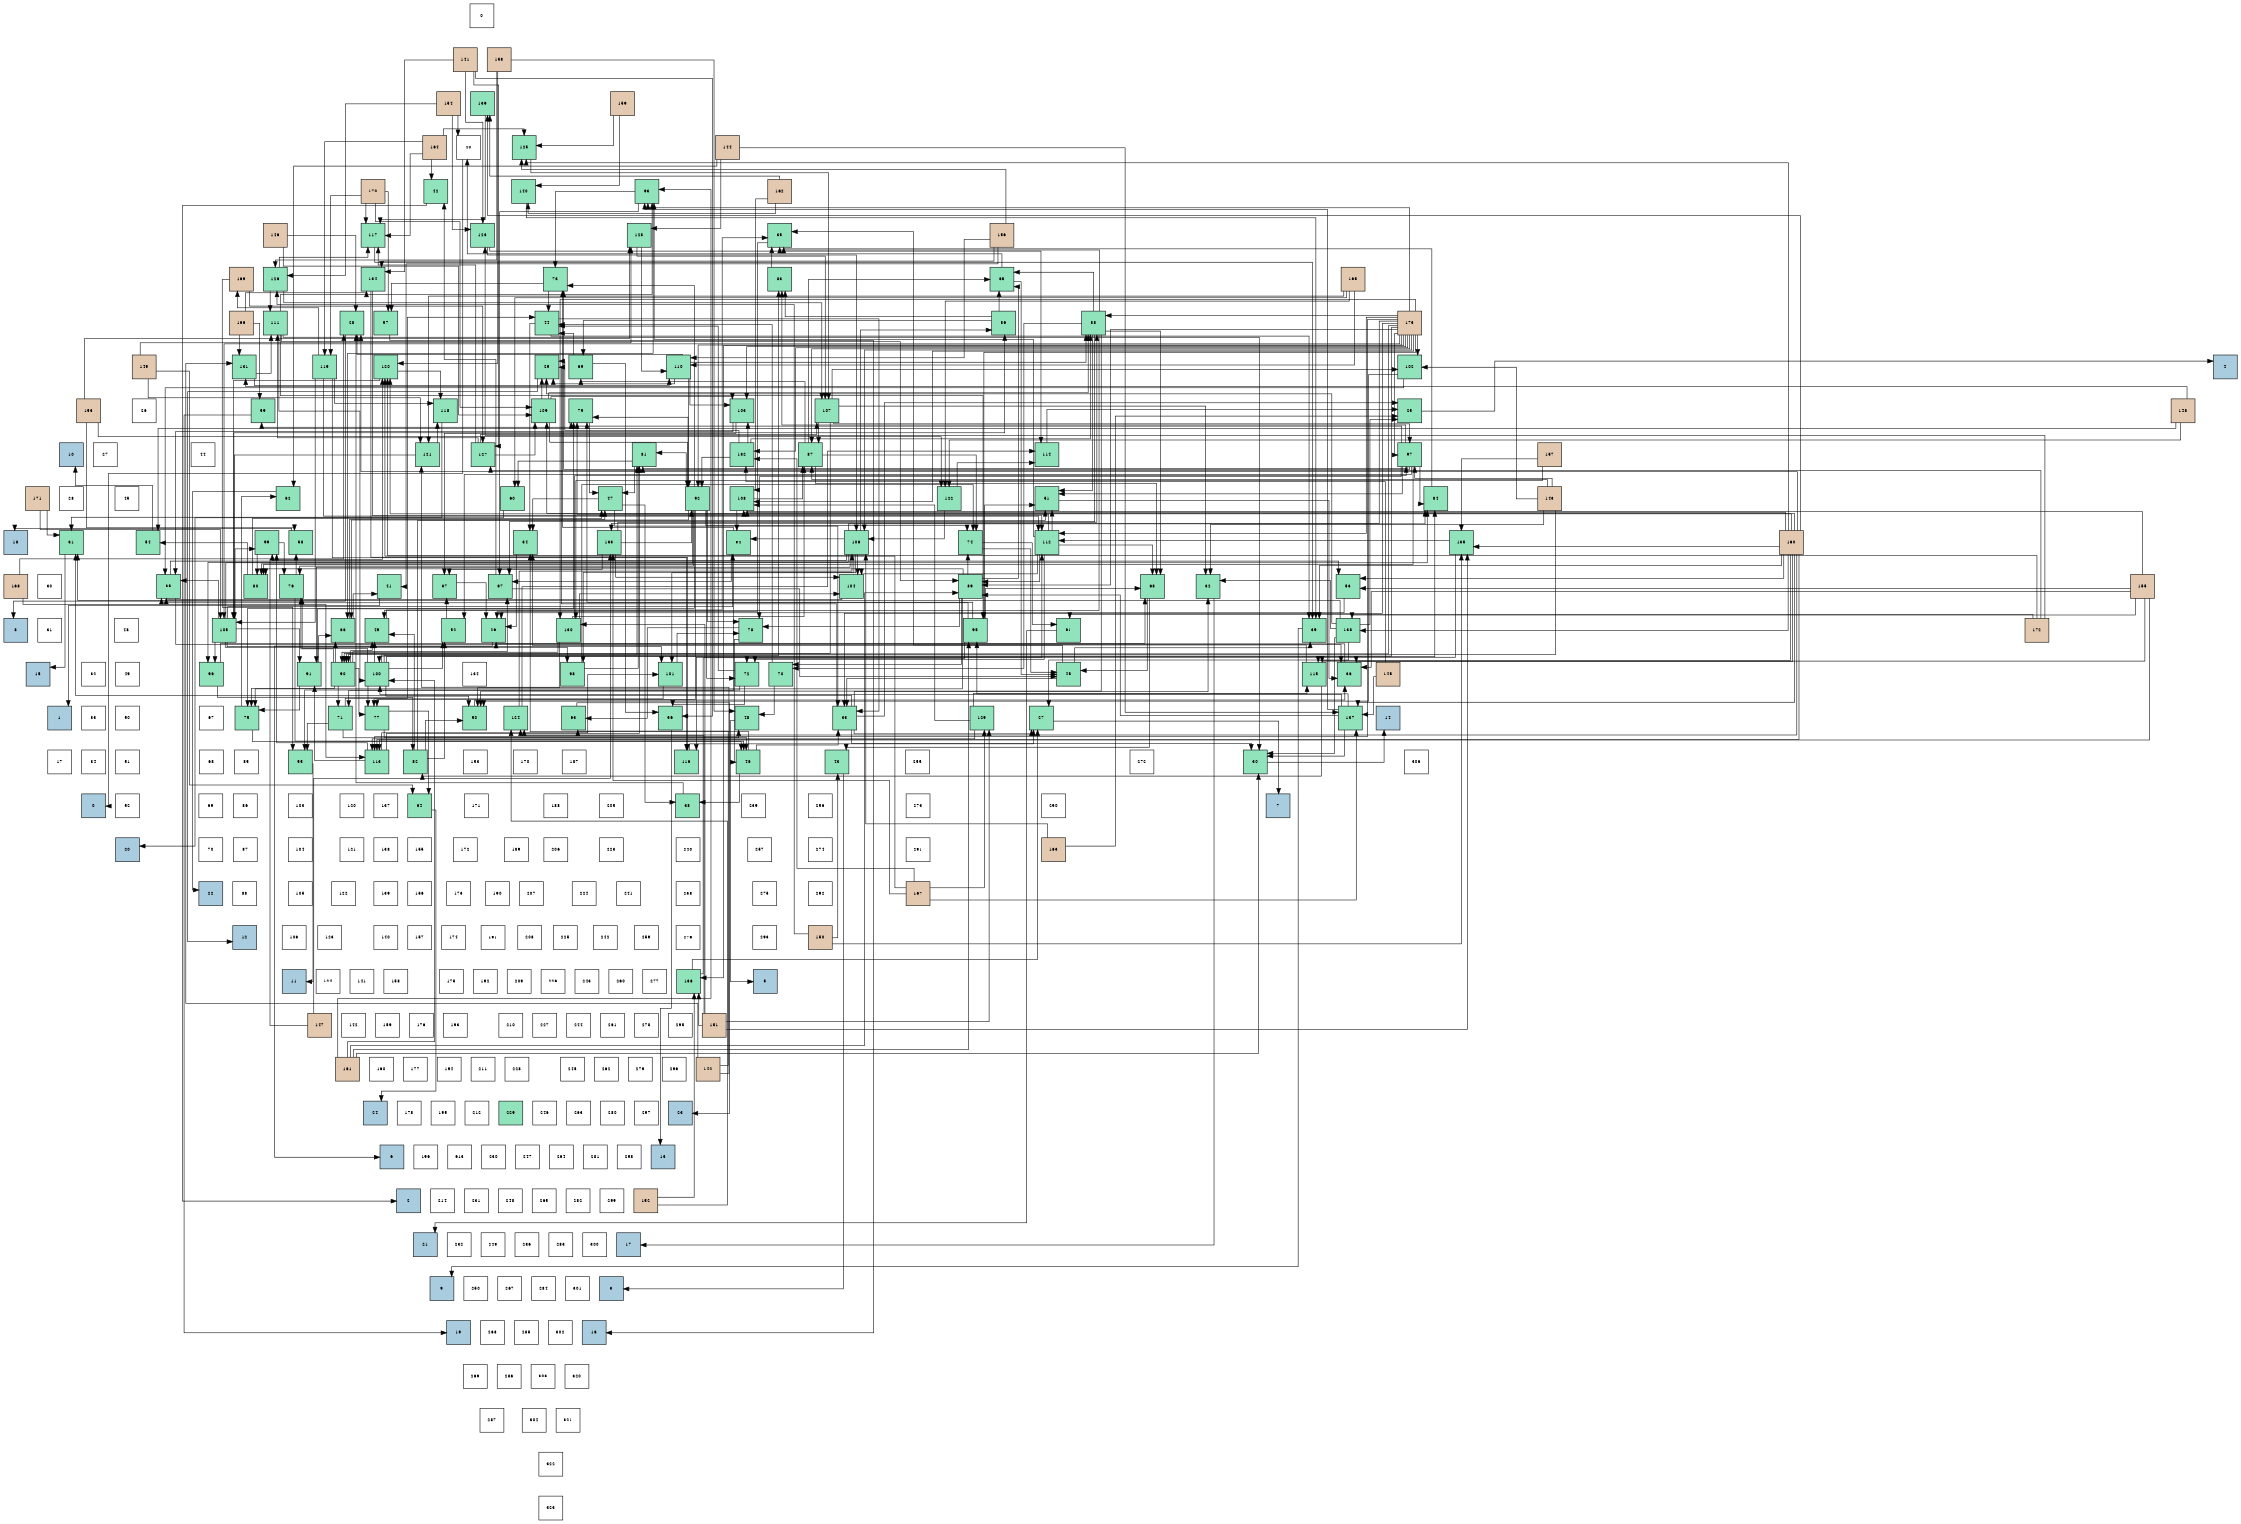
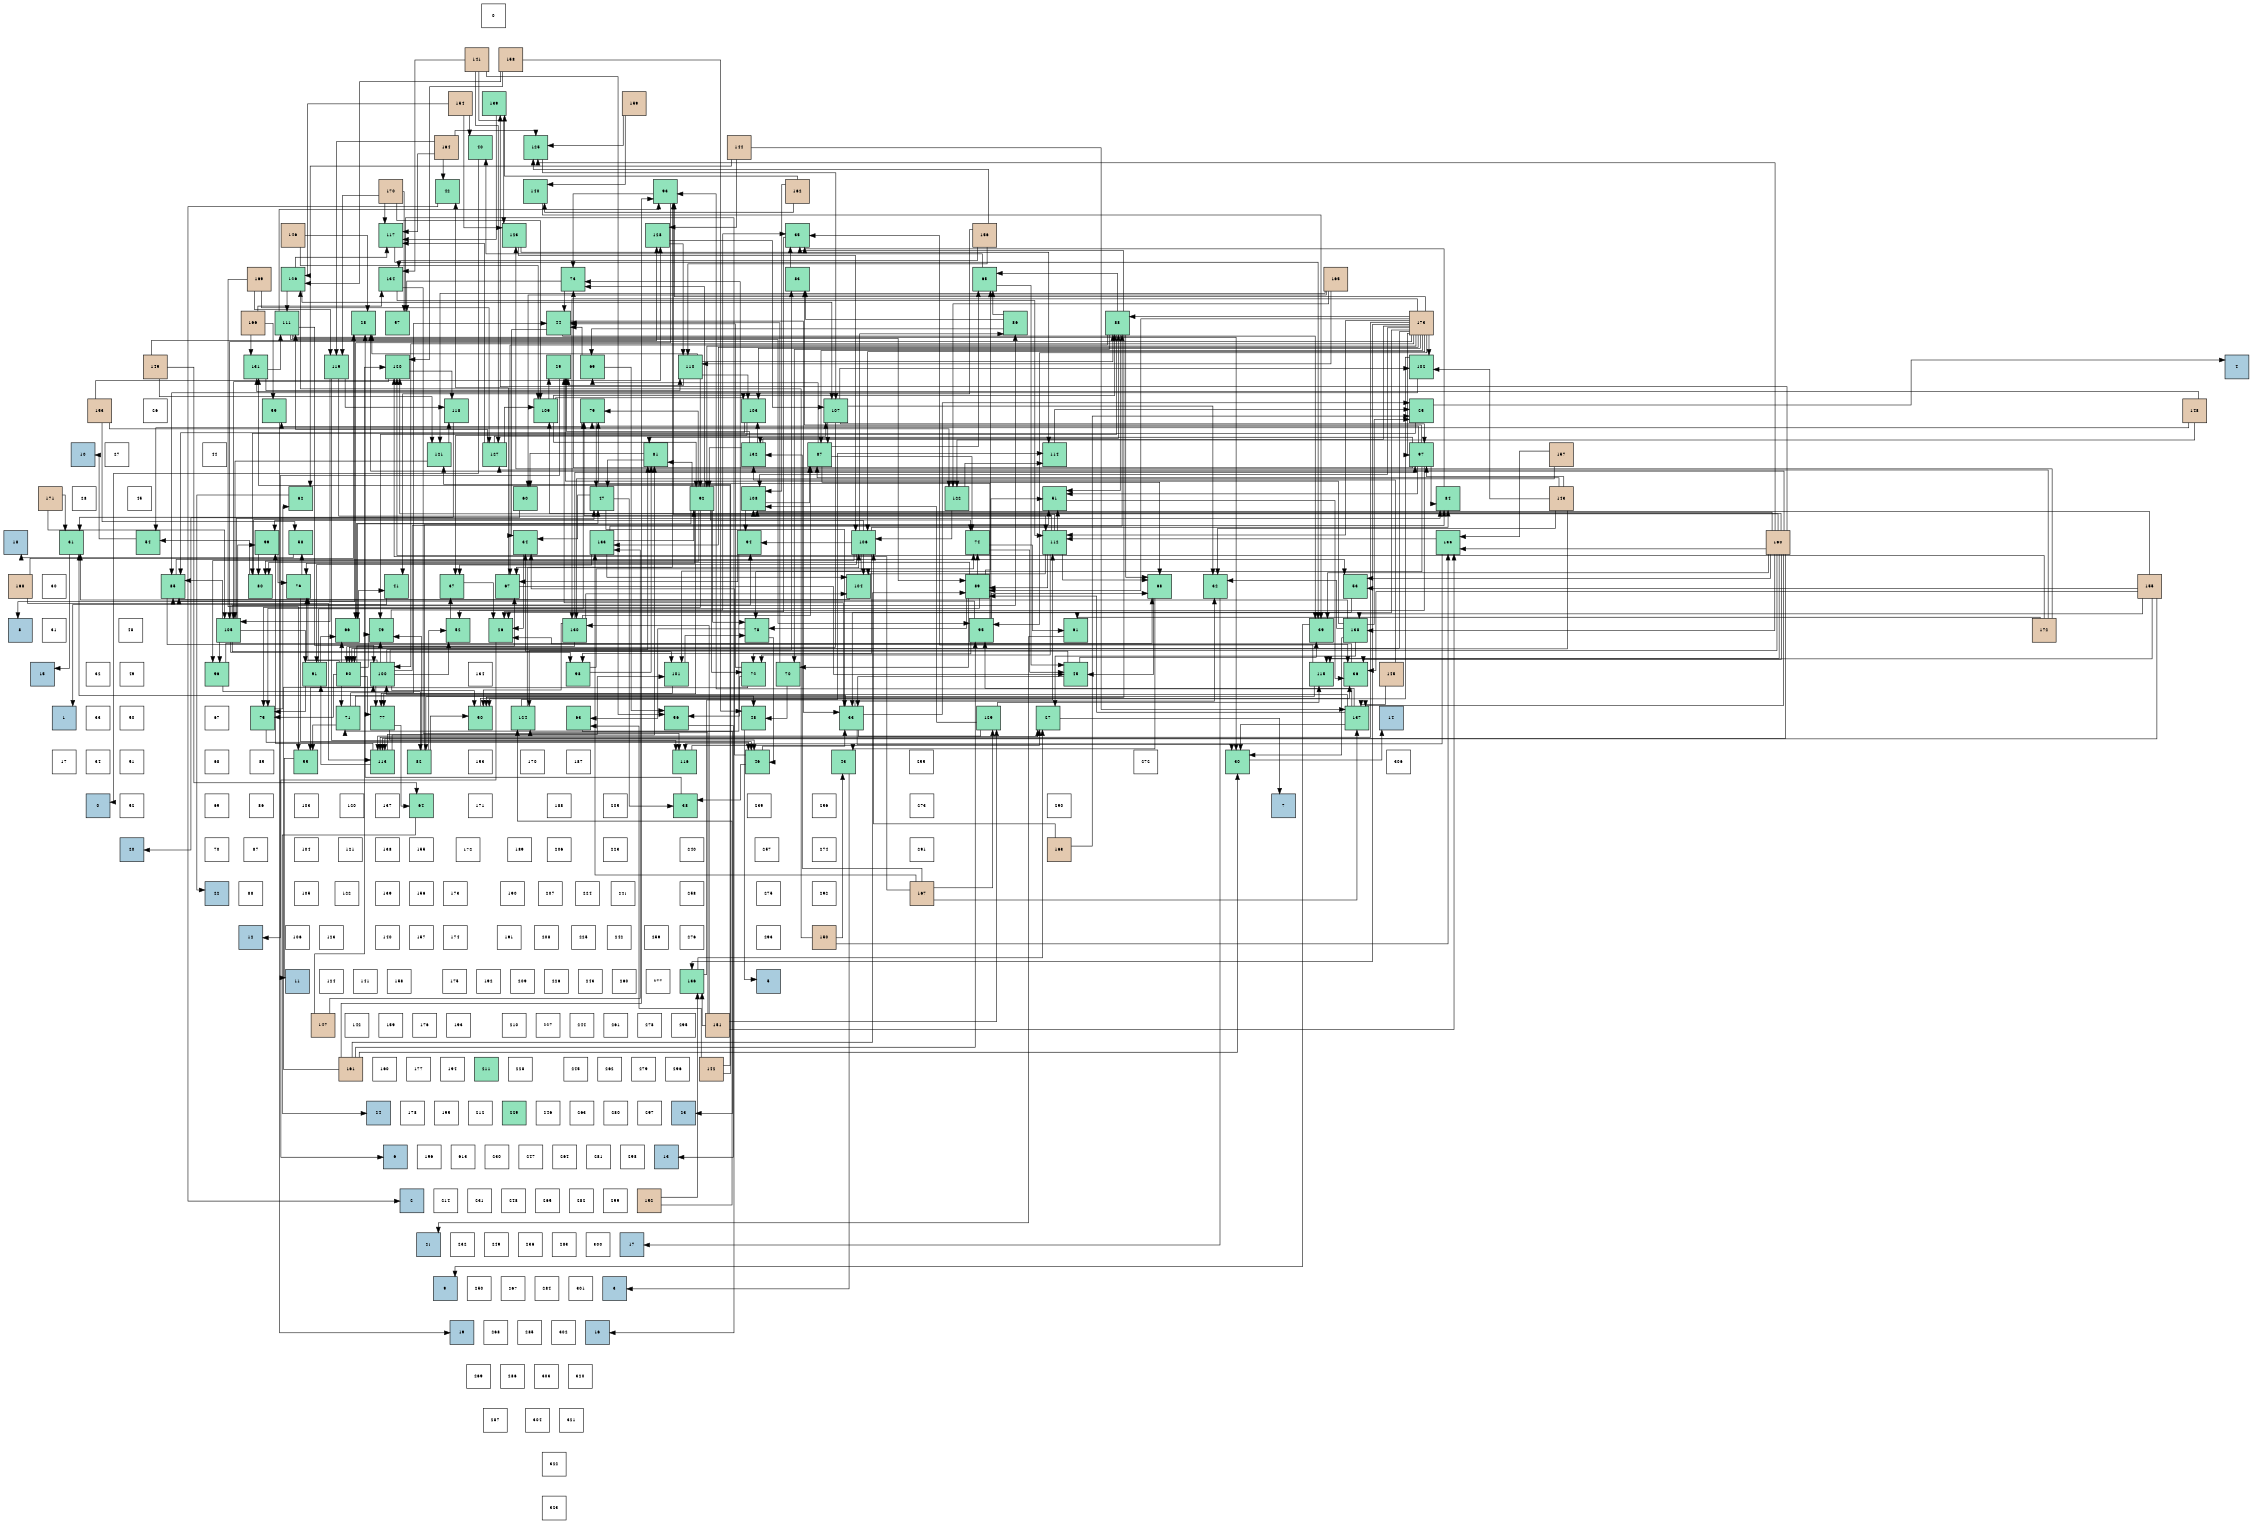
node "40": fillcolor #ffffff -> #91e3bb
edge "119" -> "169": reversed
edge "97" -> "80": now "25" -> "80"
node "211": fillcolor #ffffff -> #91e3bb
